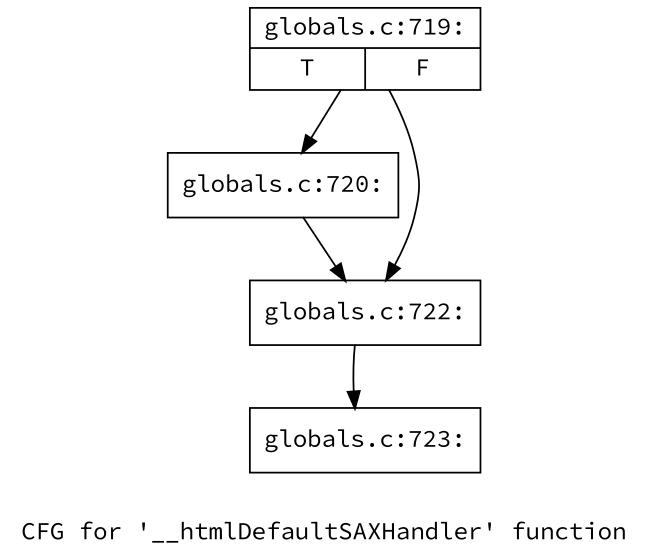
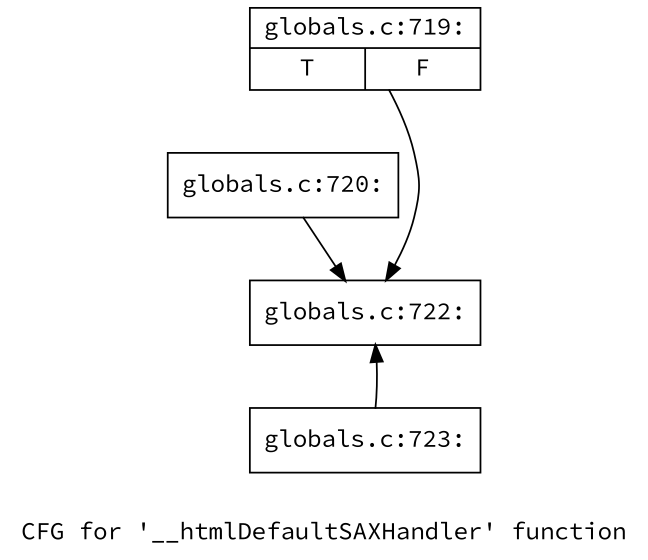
edge "globals.c:719:" -> "globals.c:720:": removed
edge "globals.c:722:" -> "globals.c:723:": reversed
